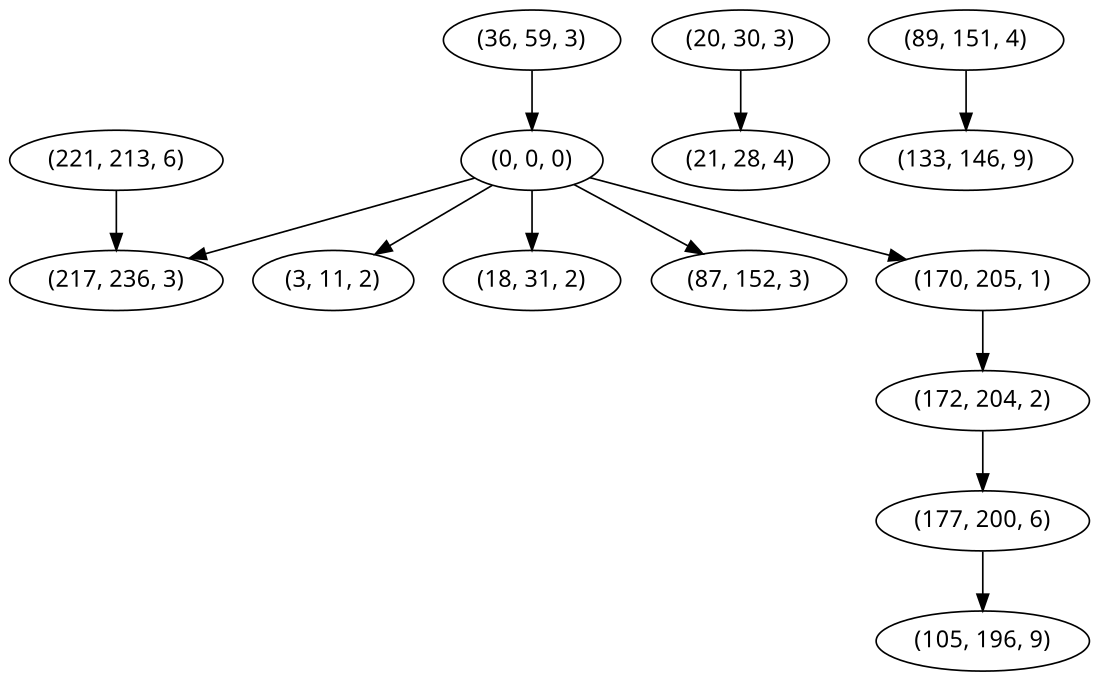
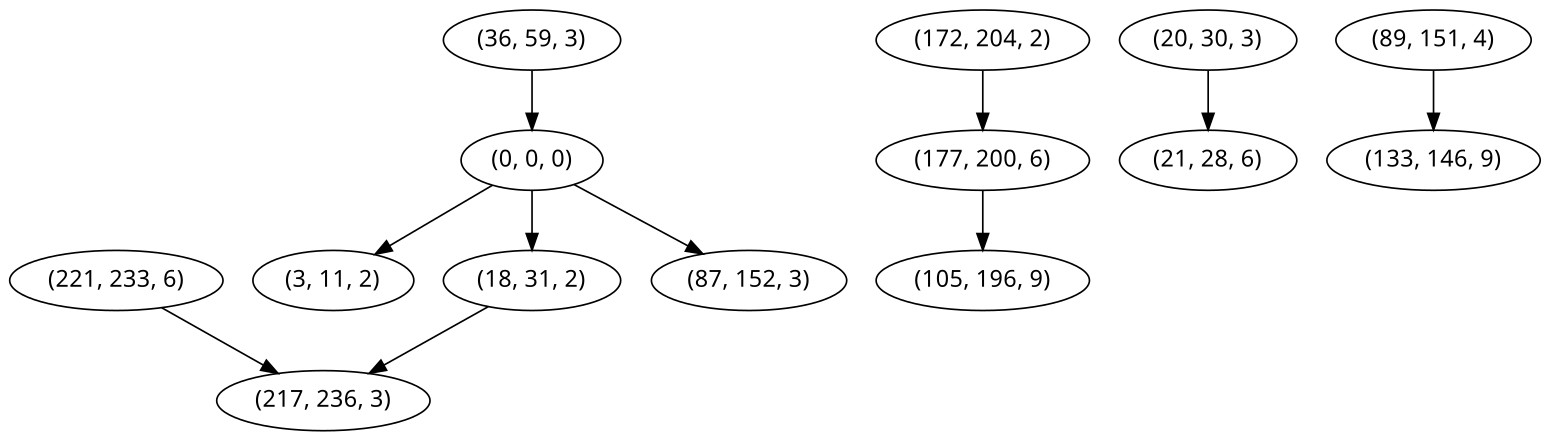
node "(221, 213, 6)": label "(221, 213, 6)" -> "(221, 233, 6)"
node "(21, 28, 4)": label "(21, 28, 4)" -> "(21, 28, 6)"
edge "(0, 0, 0)" -> "(217, 236, 3)": now "(18, 31, 2)" -> "(217, 236, 3)"
node "(170, 205, 1)": removed
